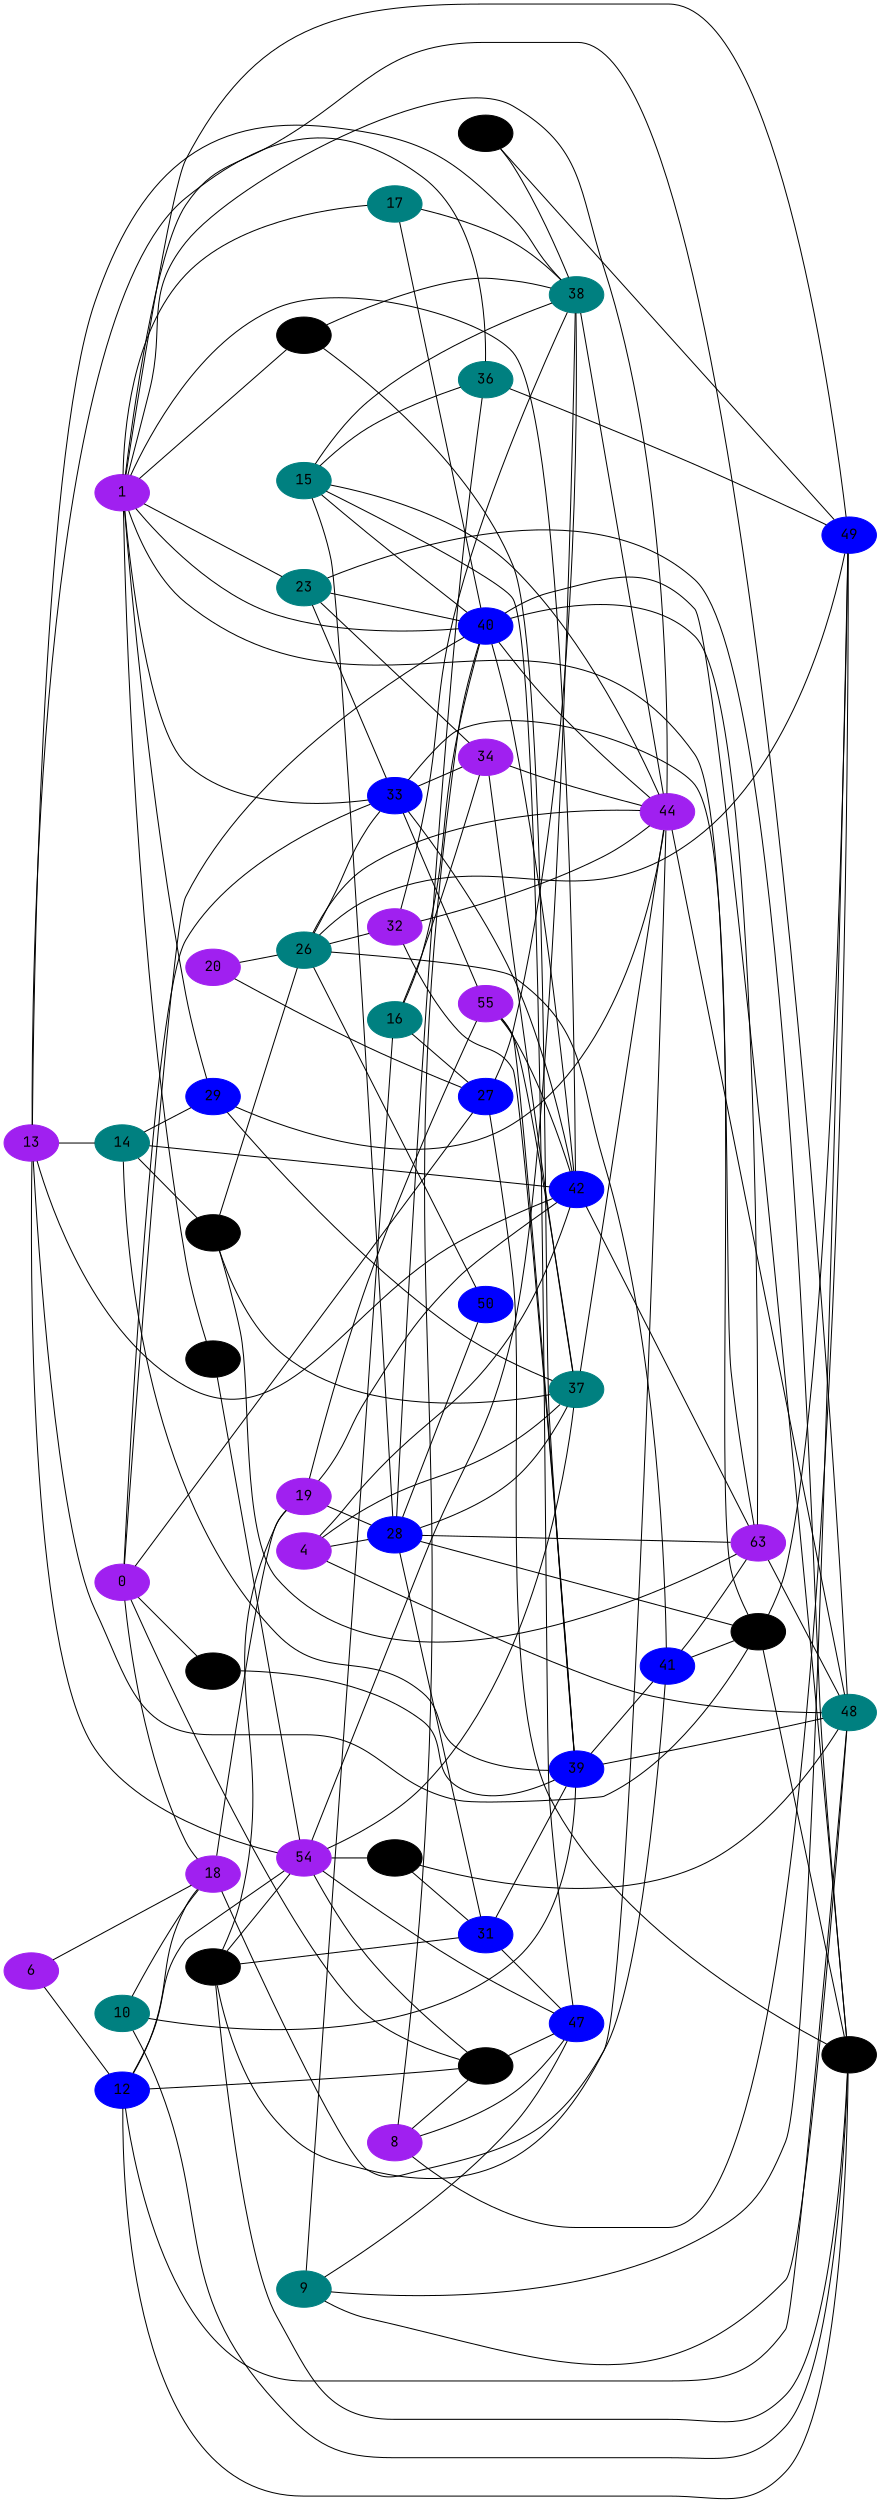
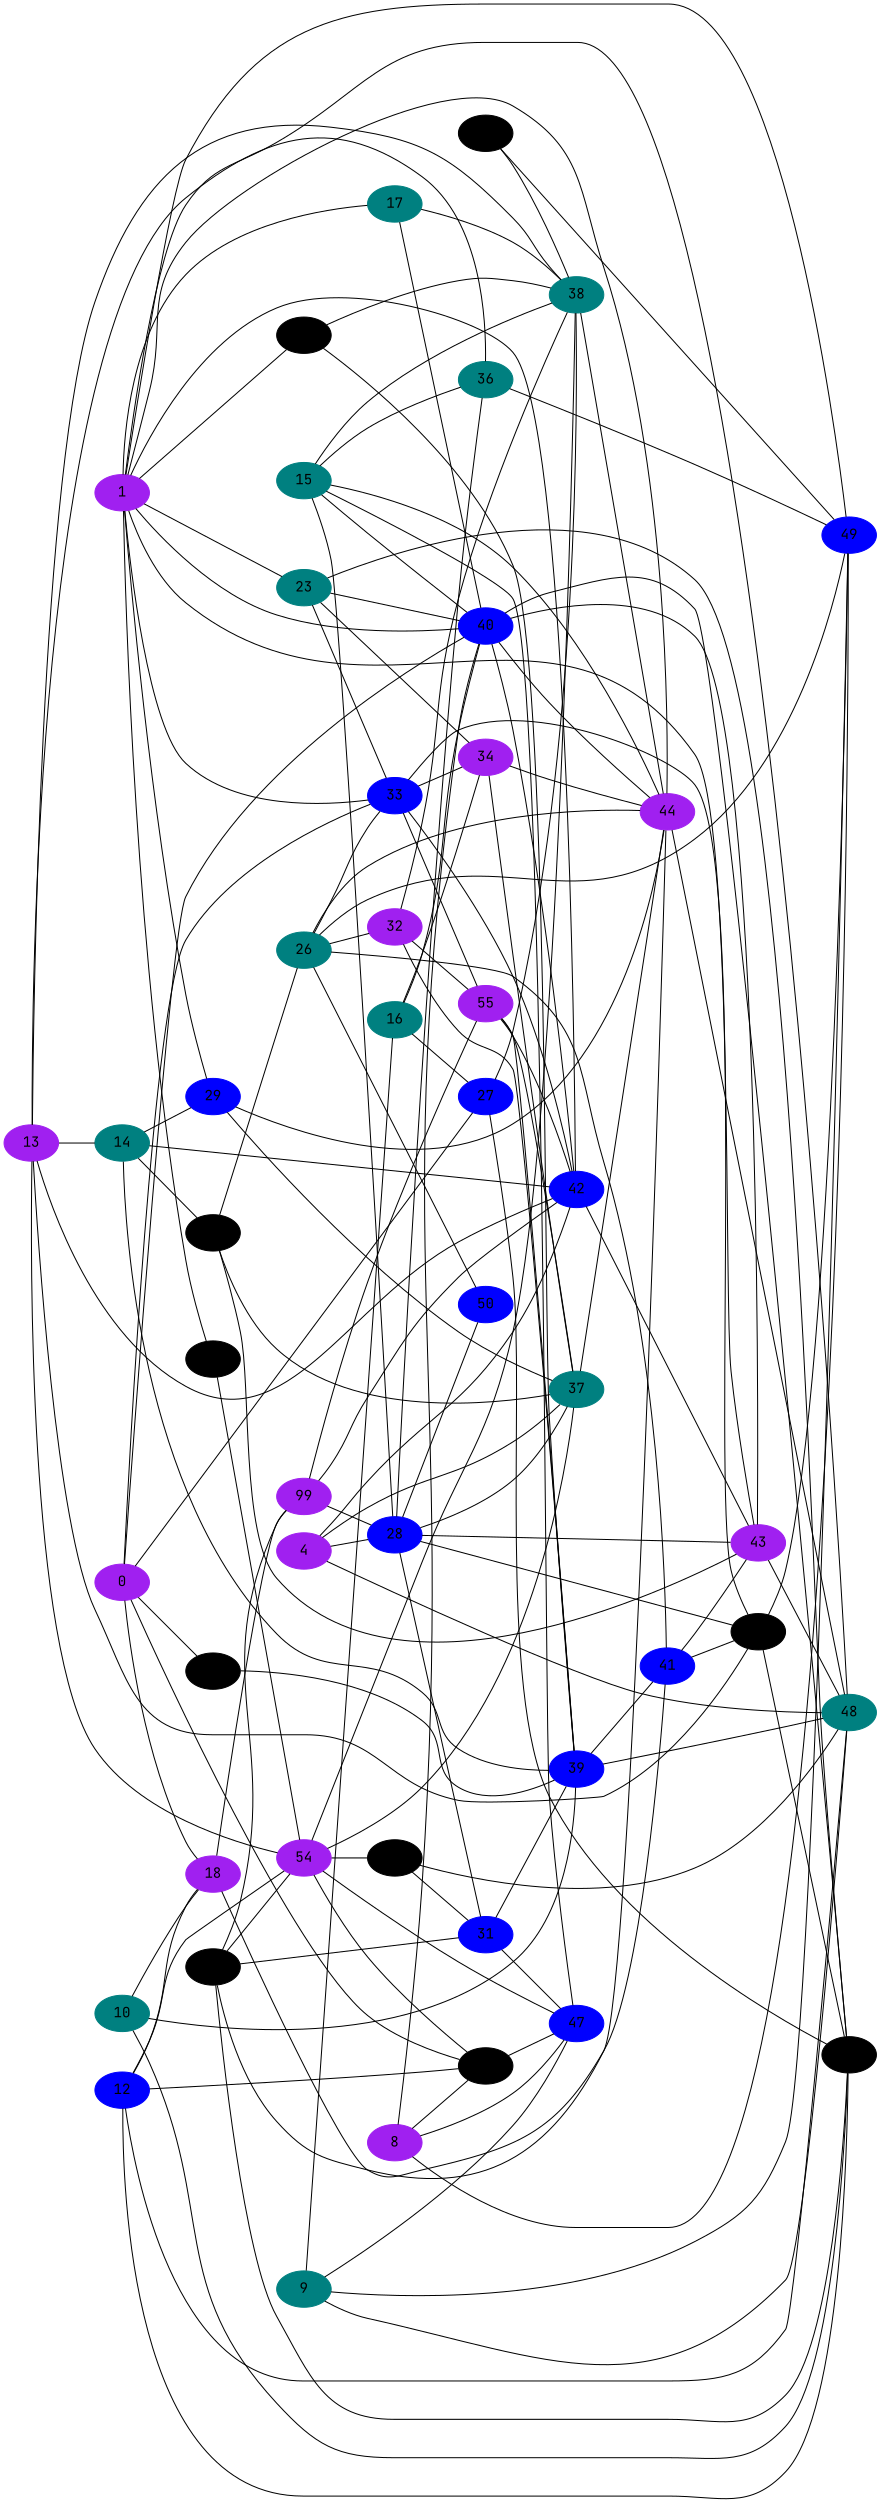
edge "44" -- "32": now "55" -- "32"
node "20": removed
node "19": label "19" -> "99"
node "63": label "63" -> "43"
node "6": removed
